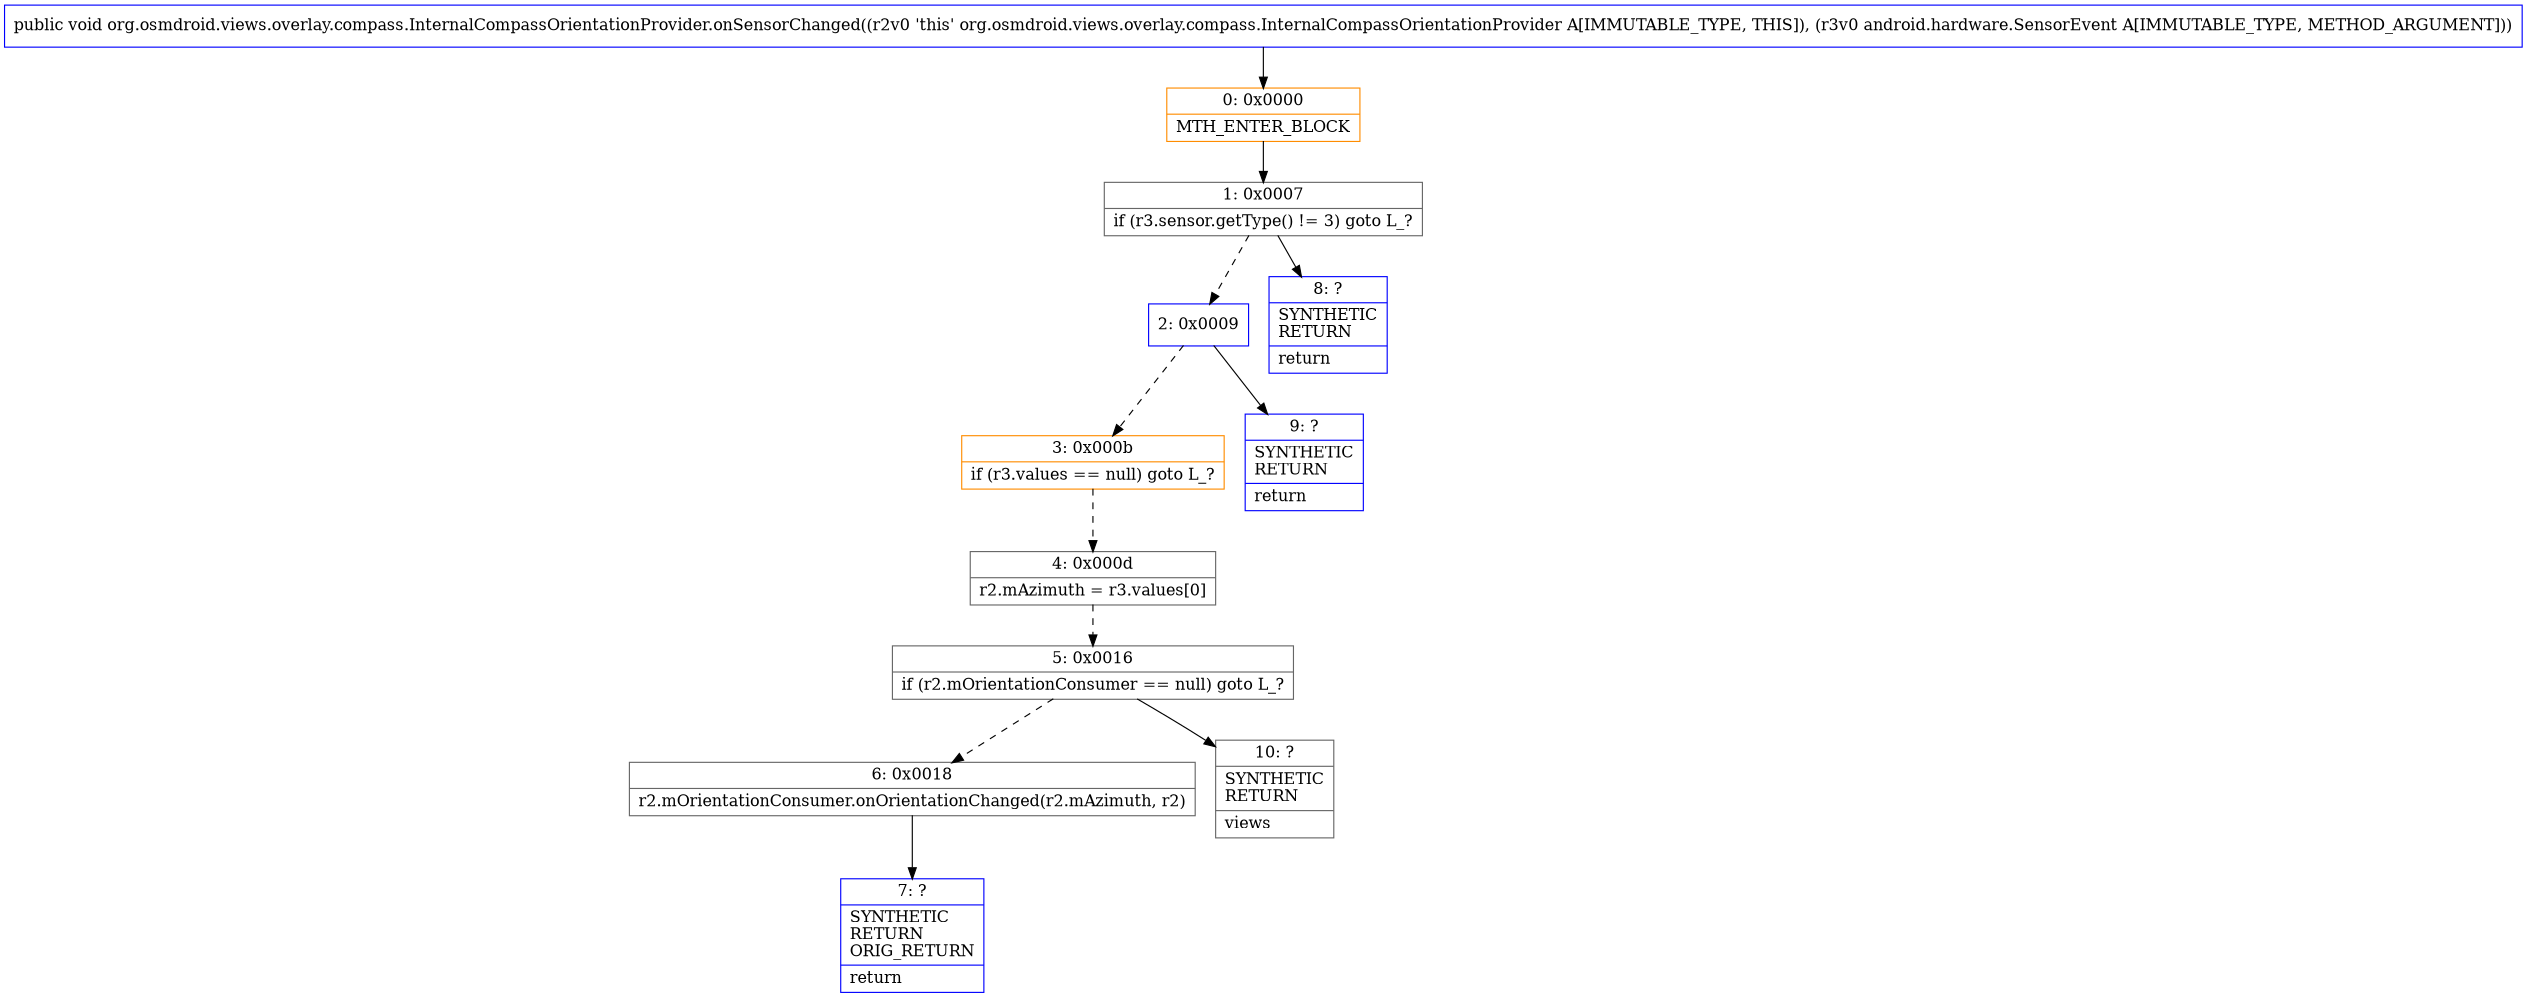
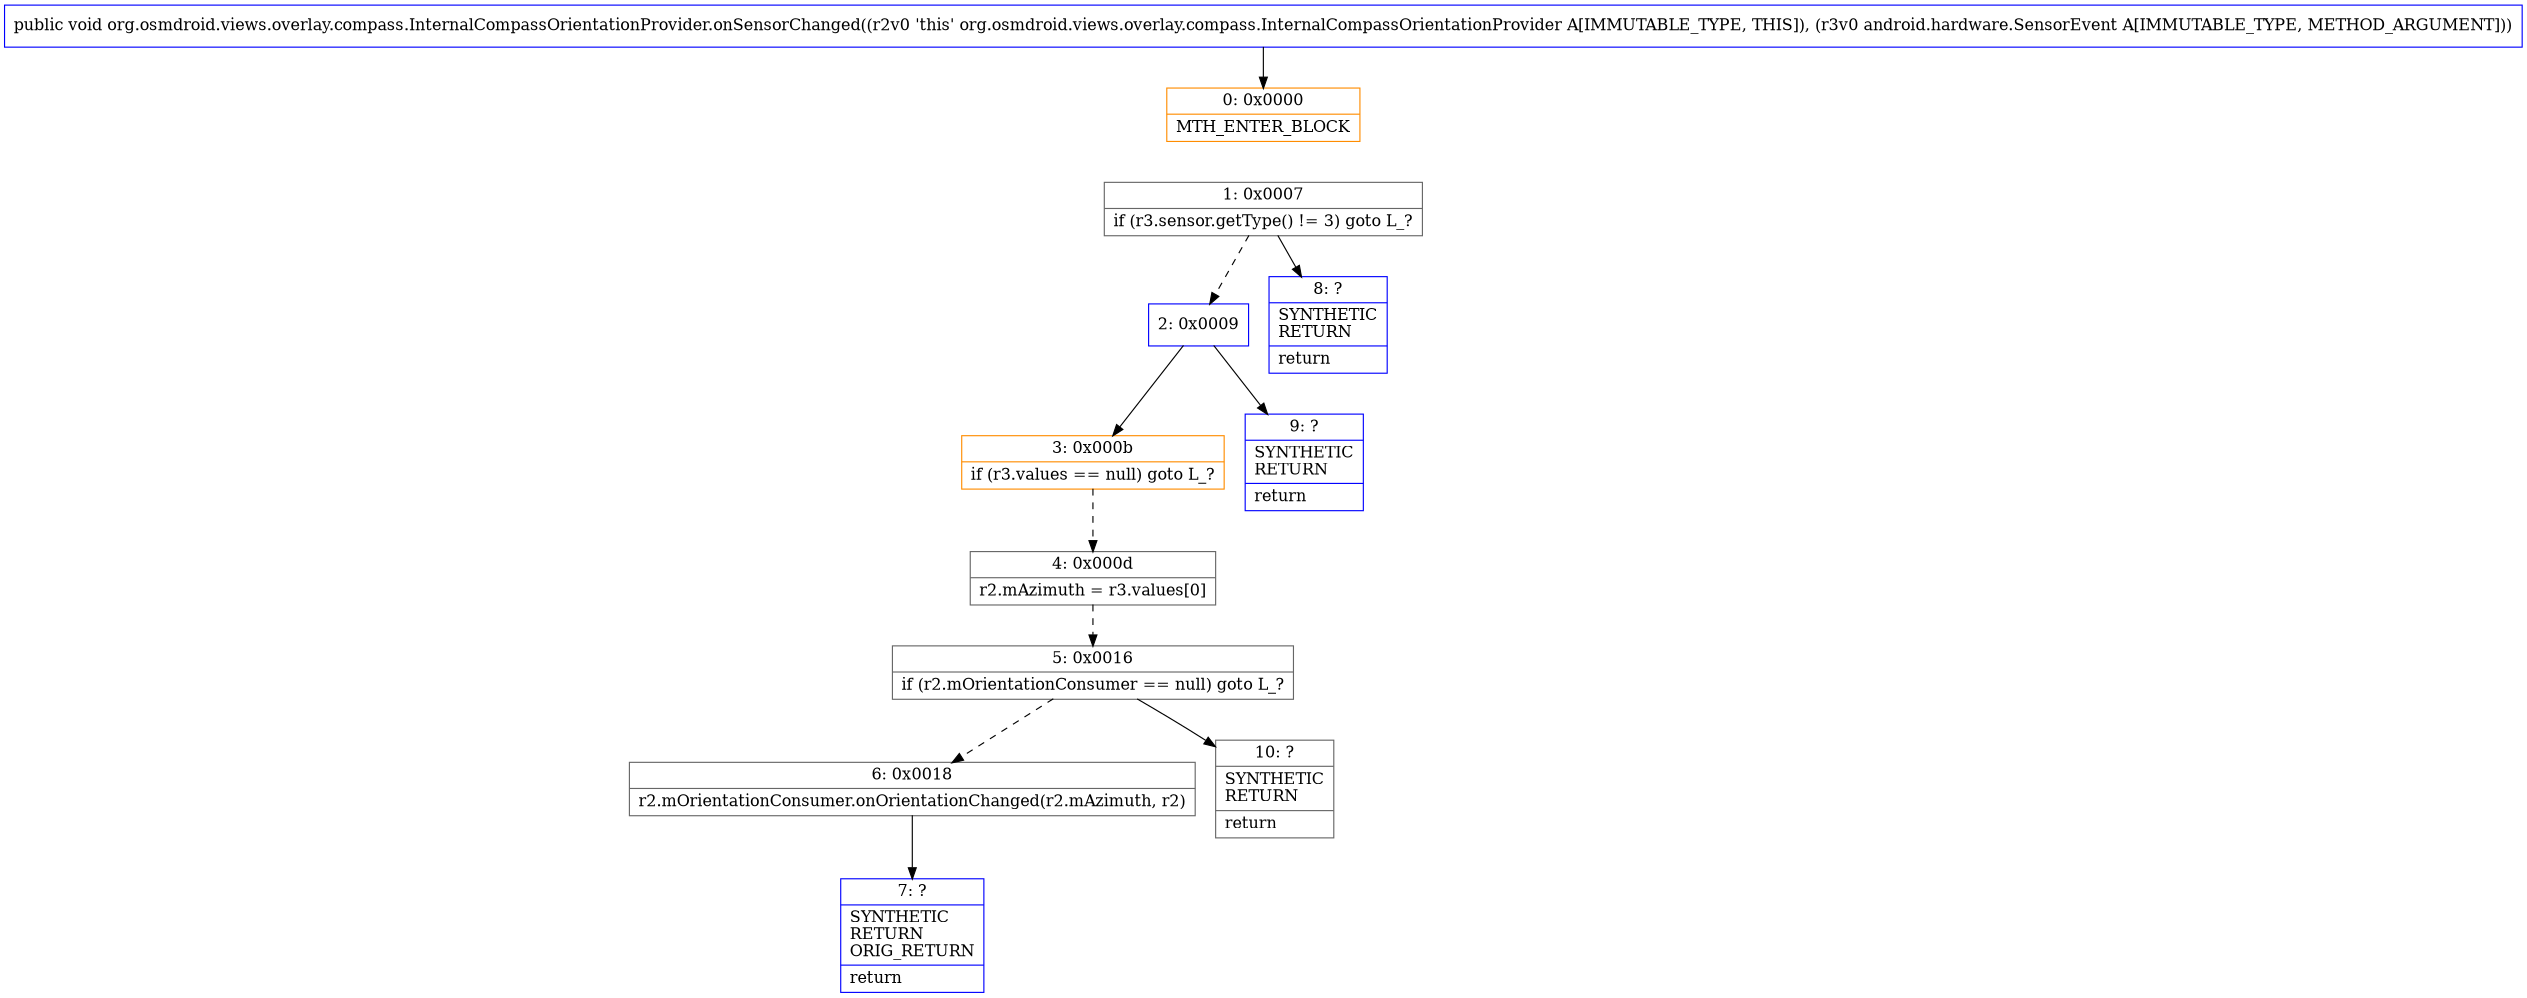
edge "0: 0x0000" -> "1: 0x0007": removed
edge "2: 0x0009" -> "3: 0x000b": style dashed -> solid
node "10: ?": text "views" -> "return"
